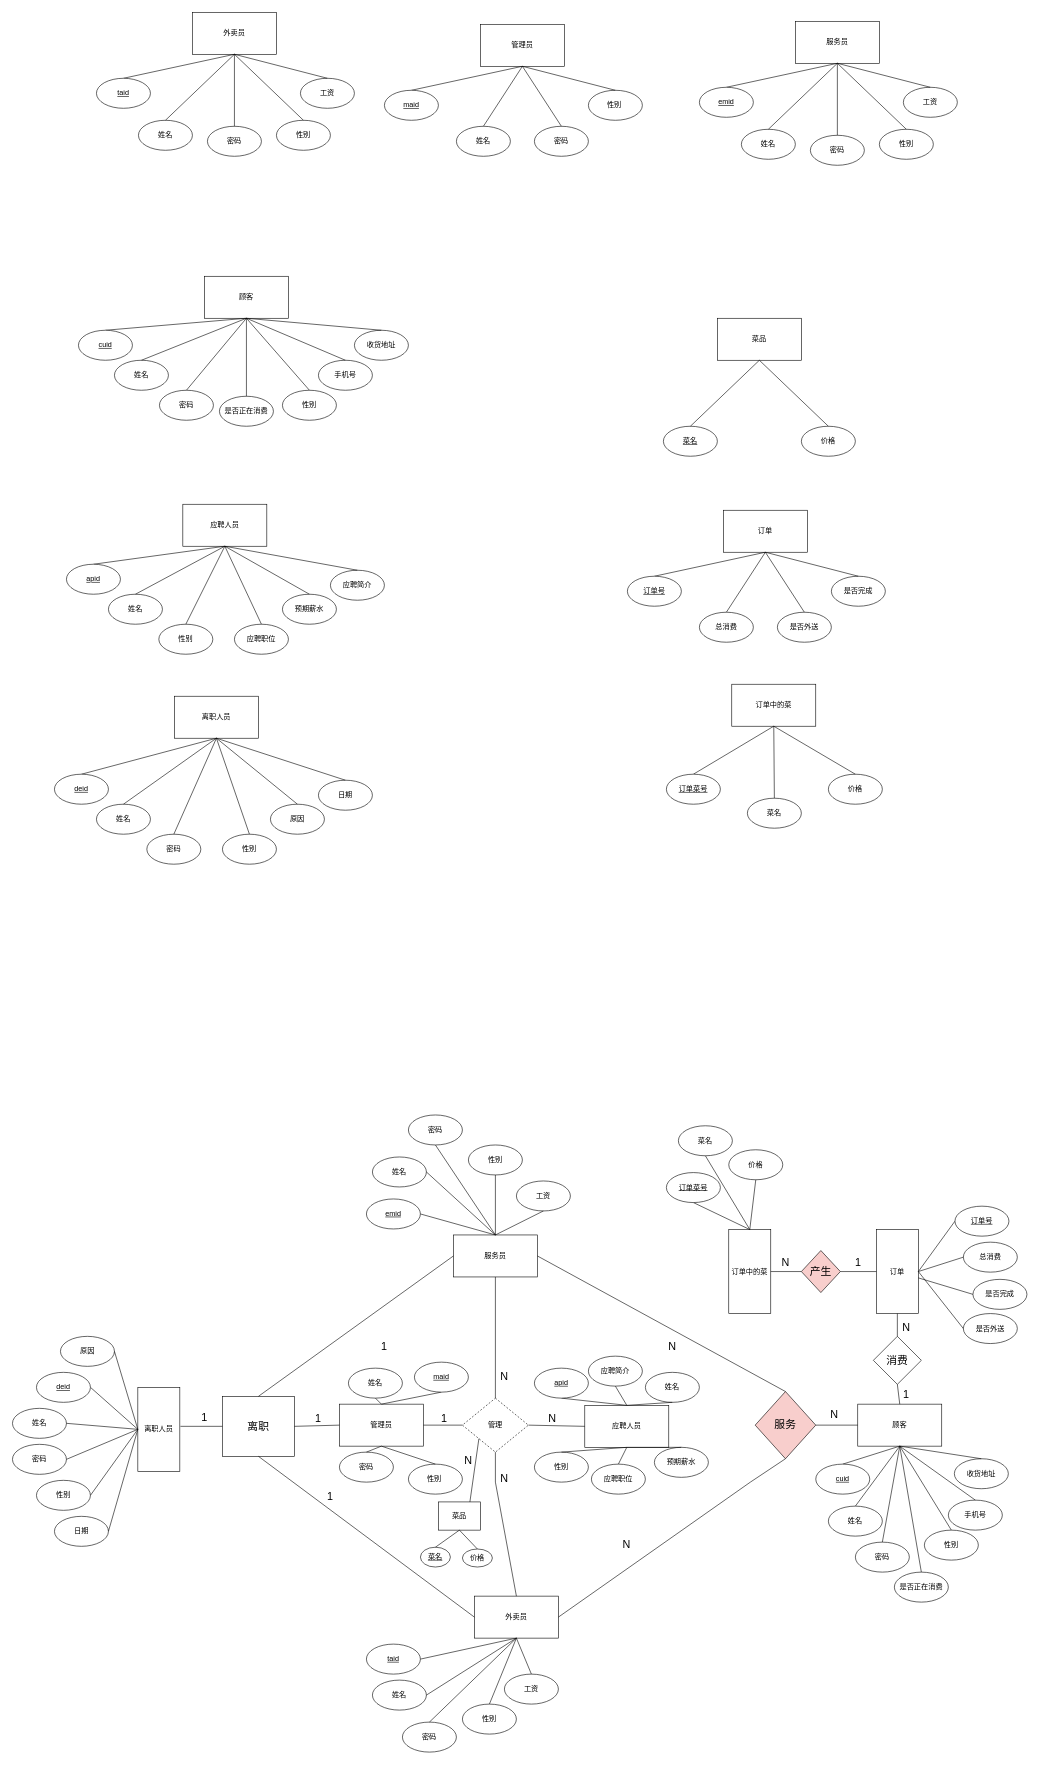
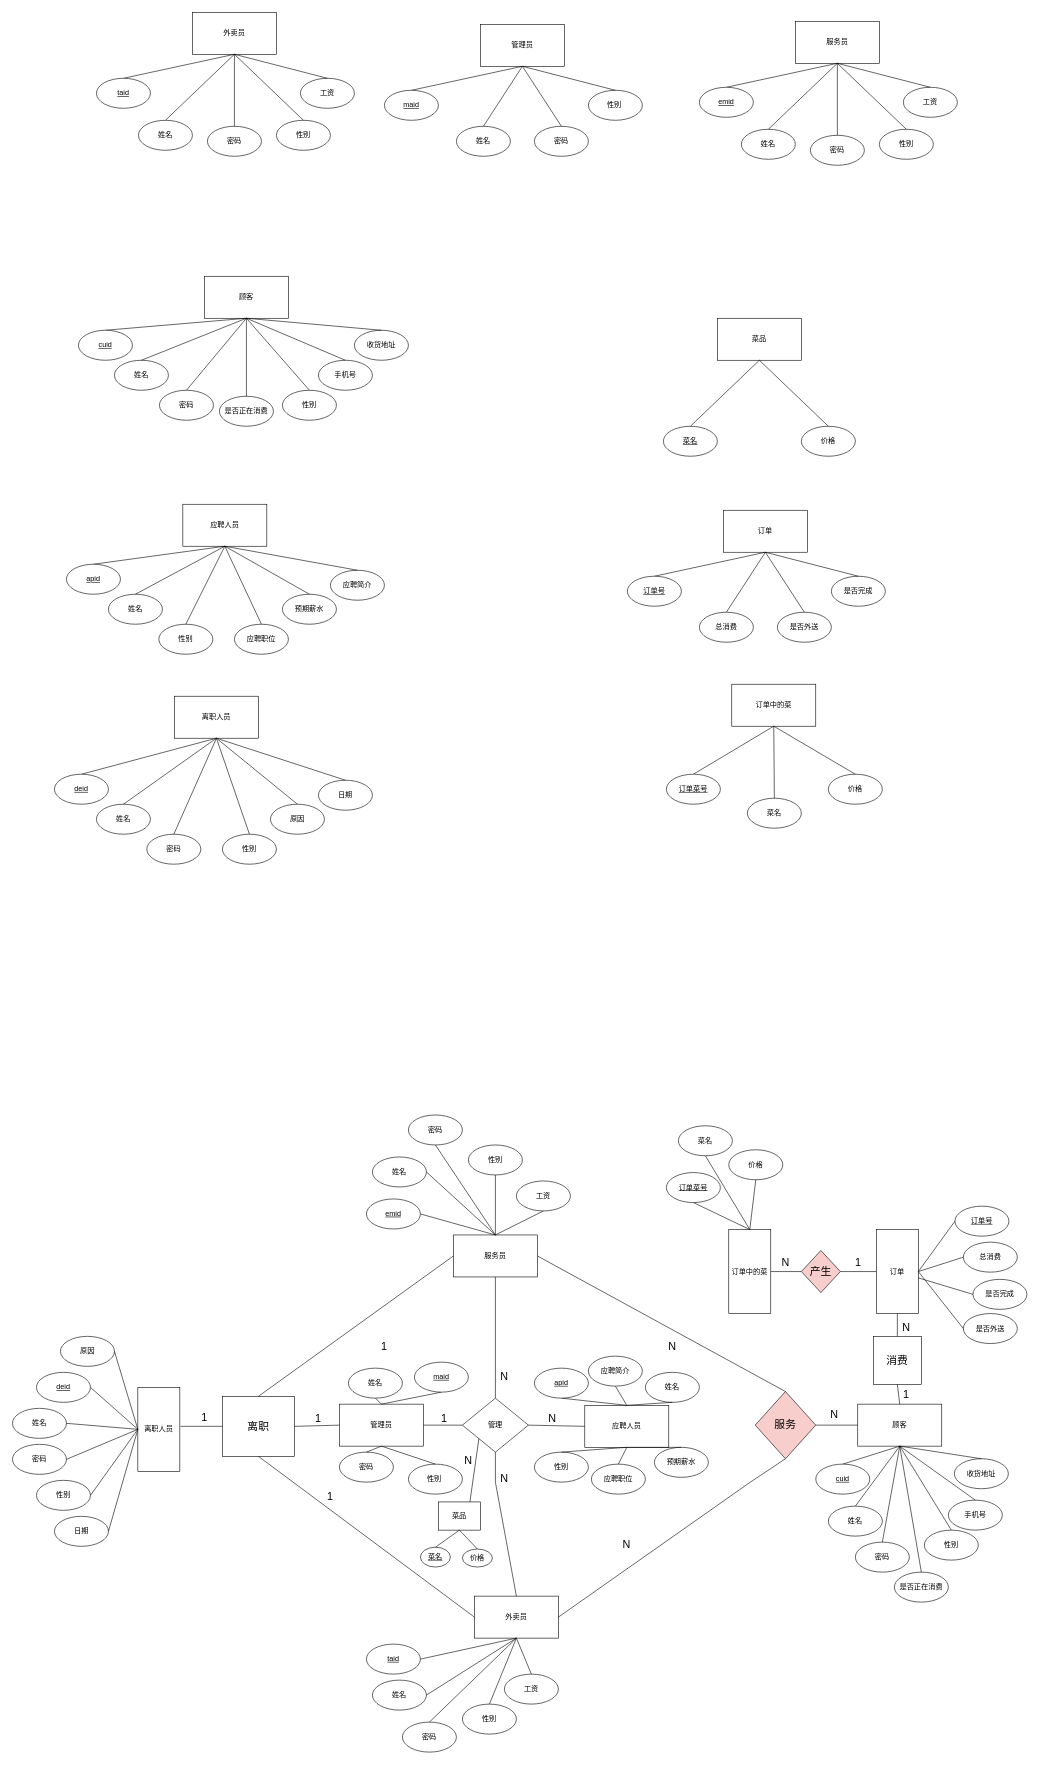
node "消费": shape diamond -> rectangle
node "管理": style dashed -> solid
